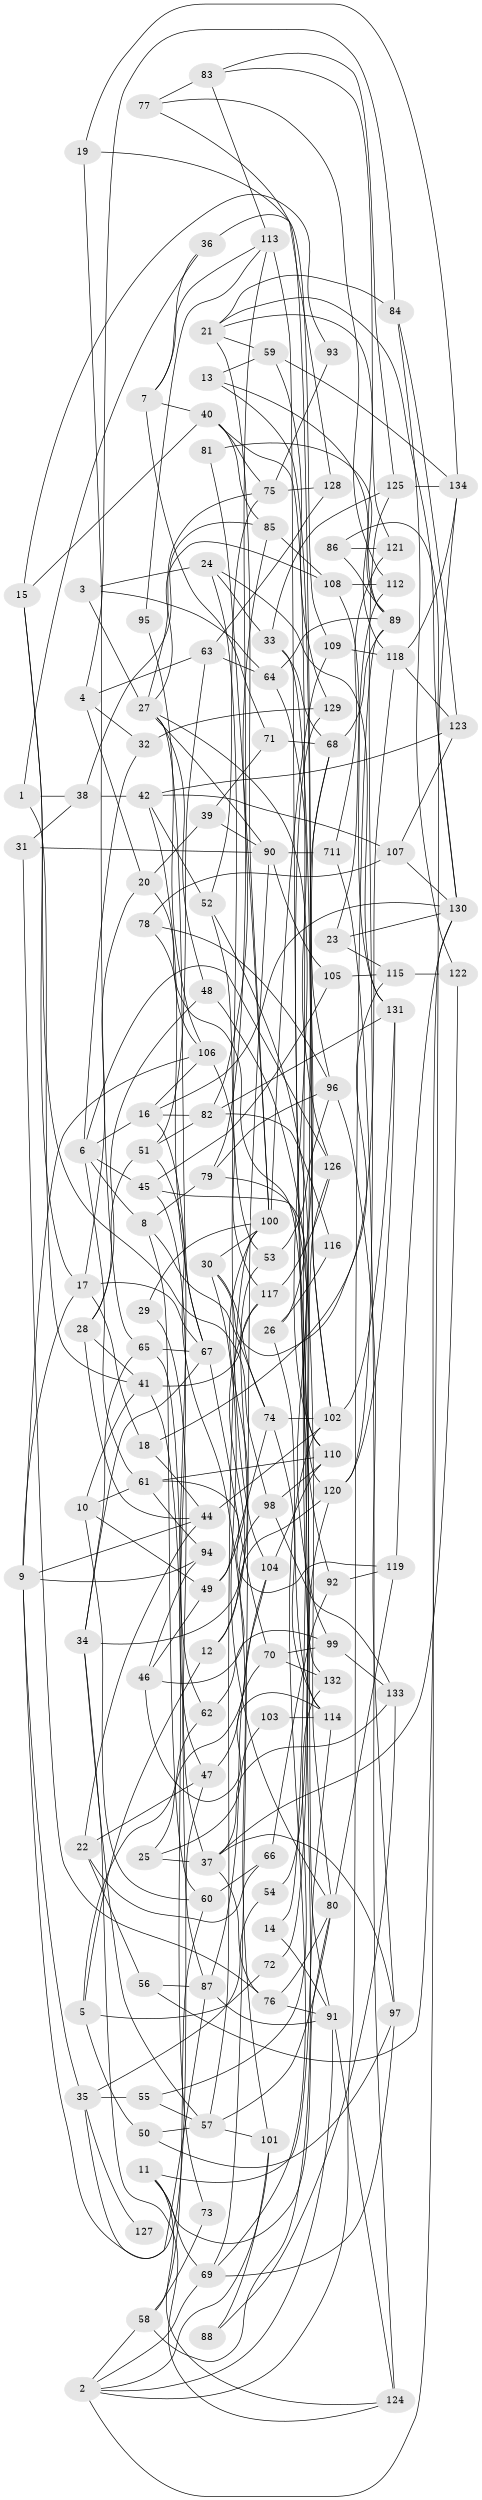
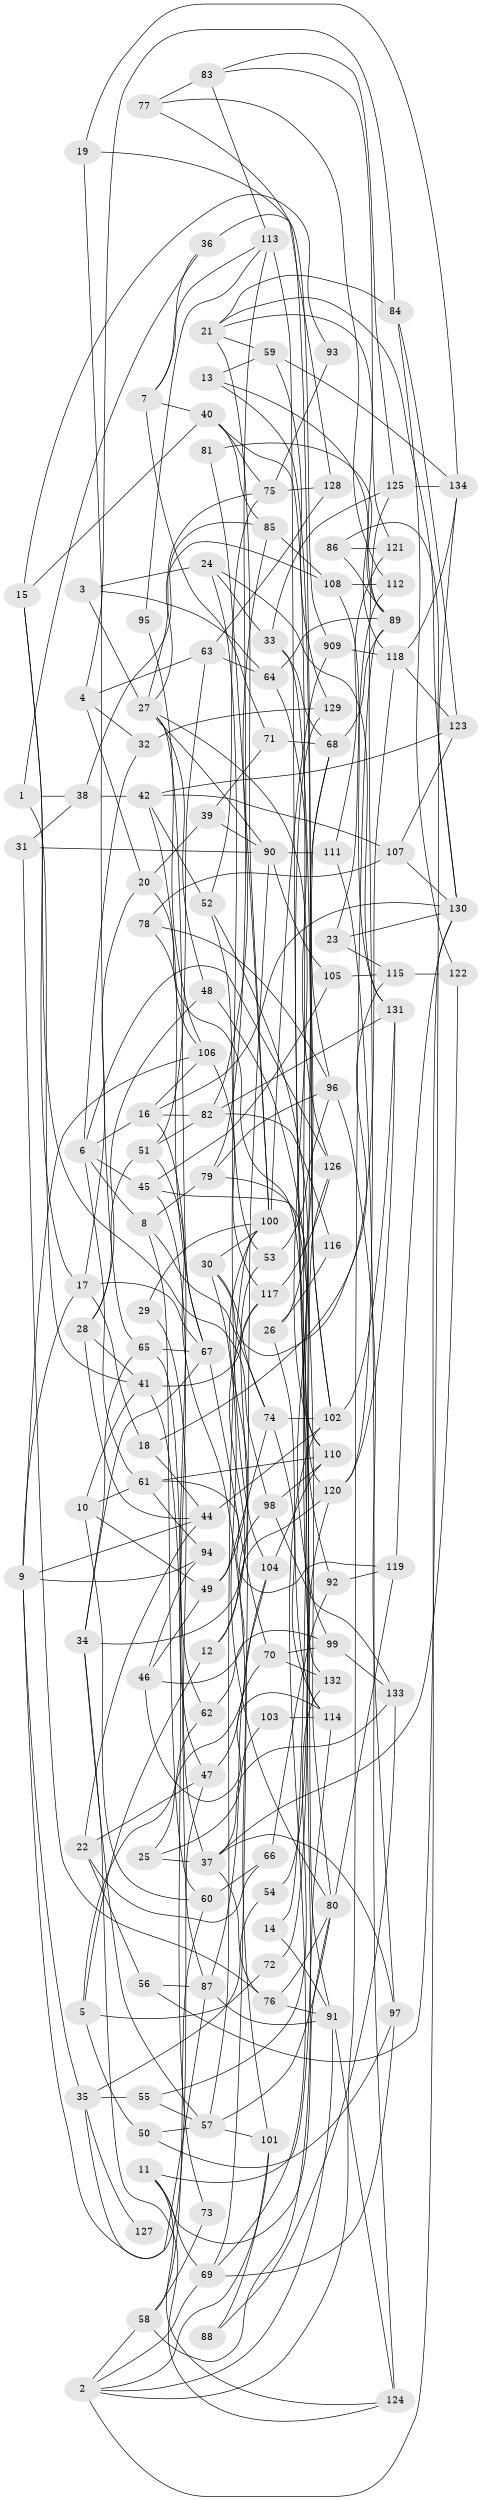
node "109": label "109" -> "909"
node "711": label "711" -> "111"
